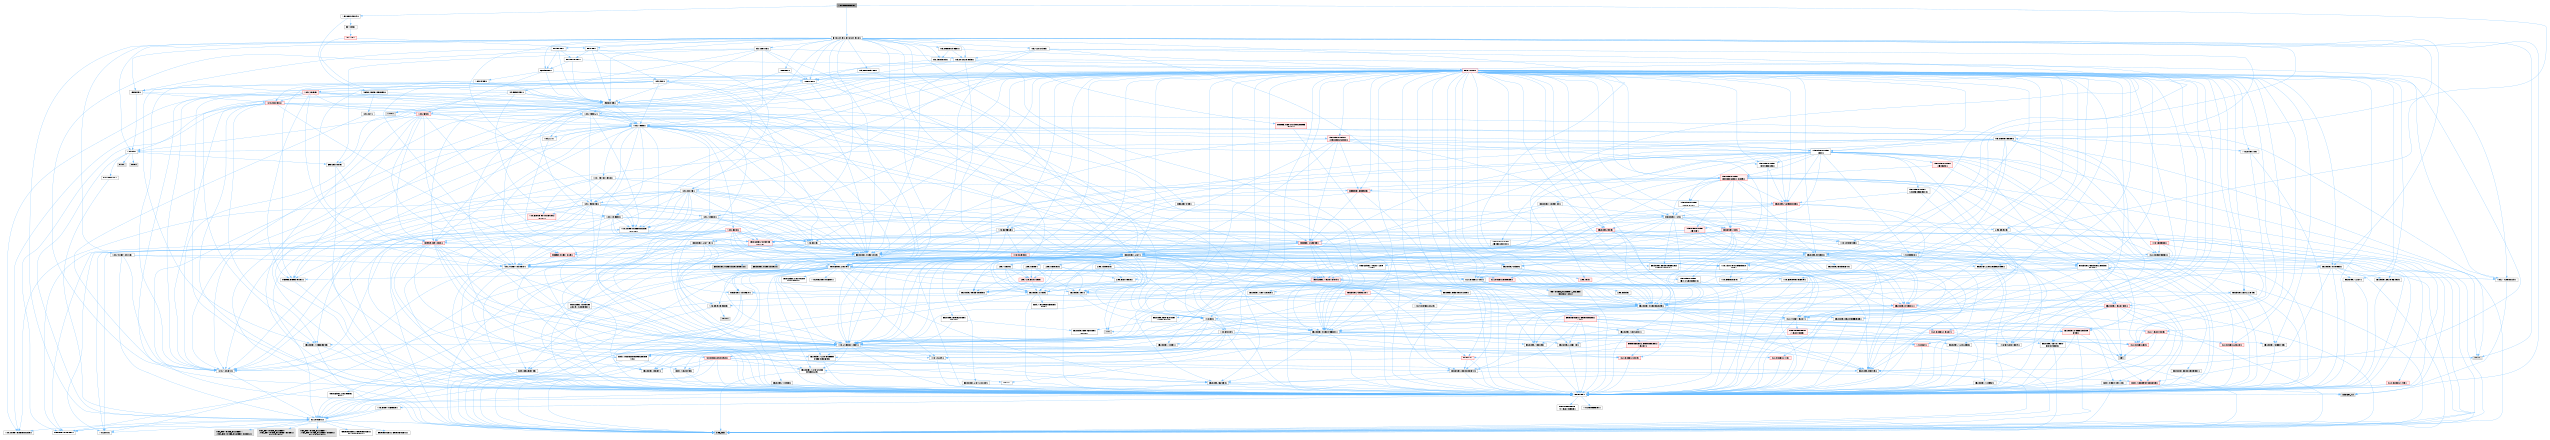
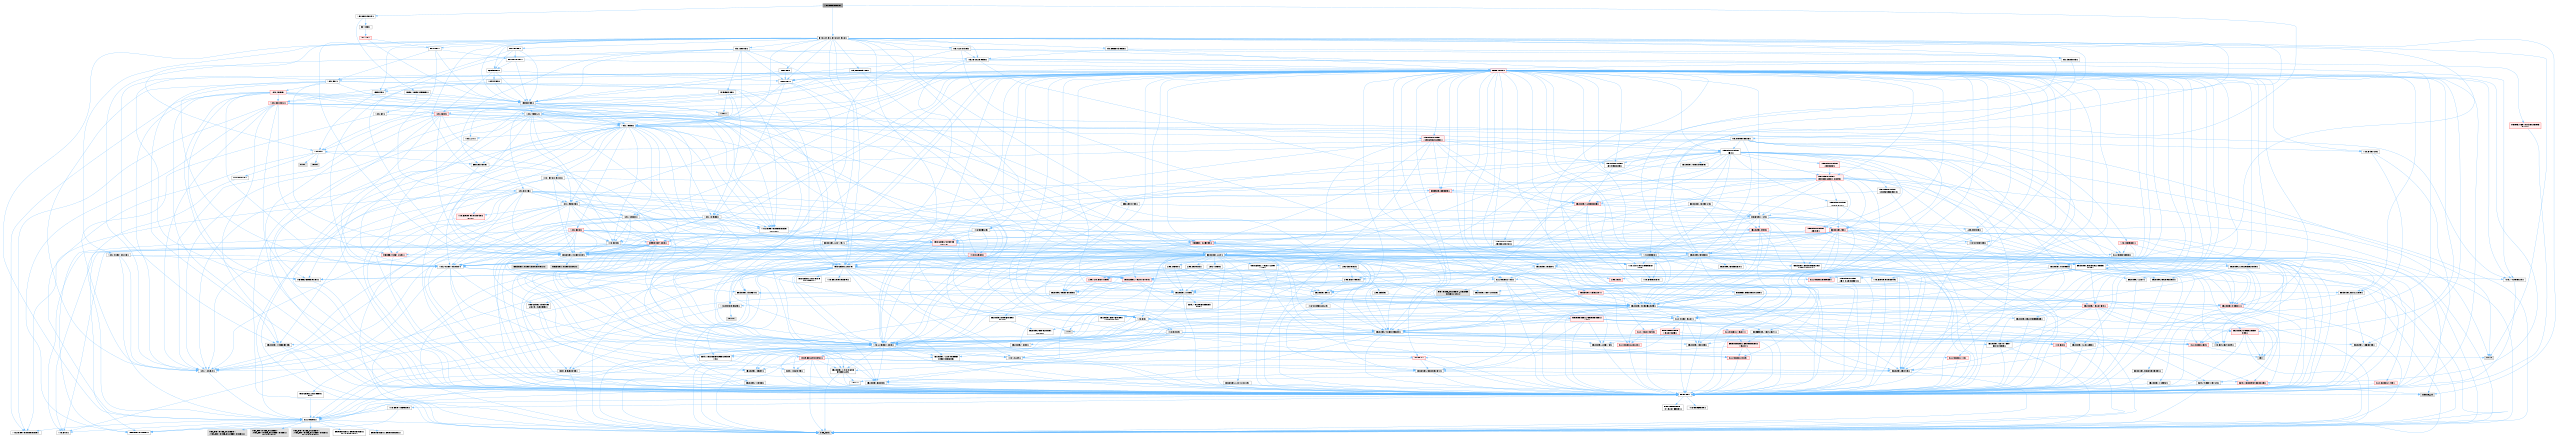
node "Templates/IsConstructible.h": added
node "Templates/IsEnumClass.h": label "Templates/IsEnumClass.h" -> "CoreDefines/IsEnumClass.h"
